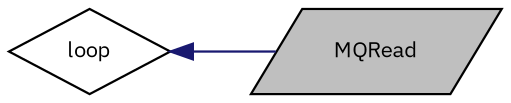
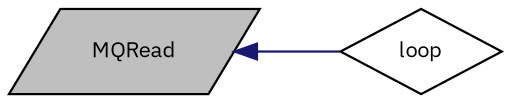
edge "MQRead" -> "loop": reversed
